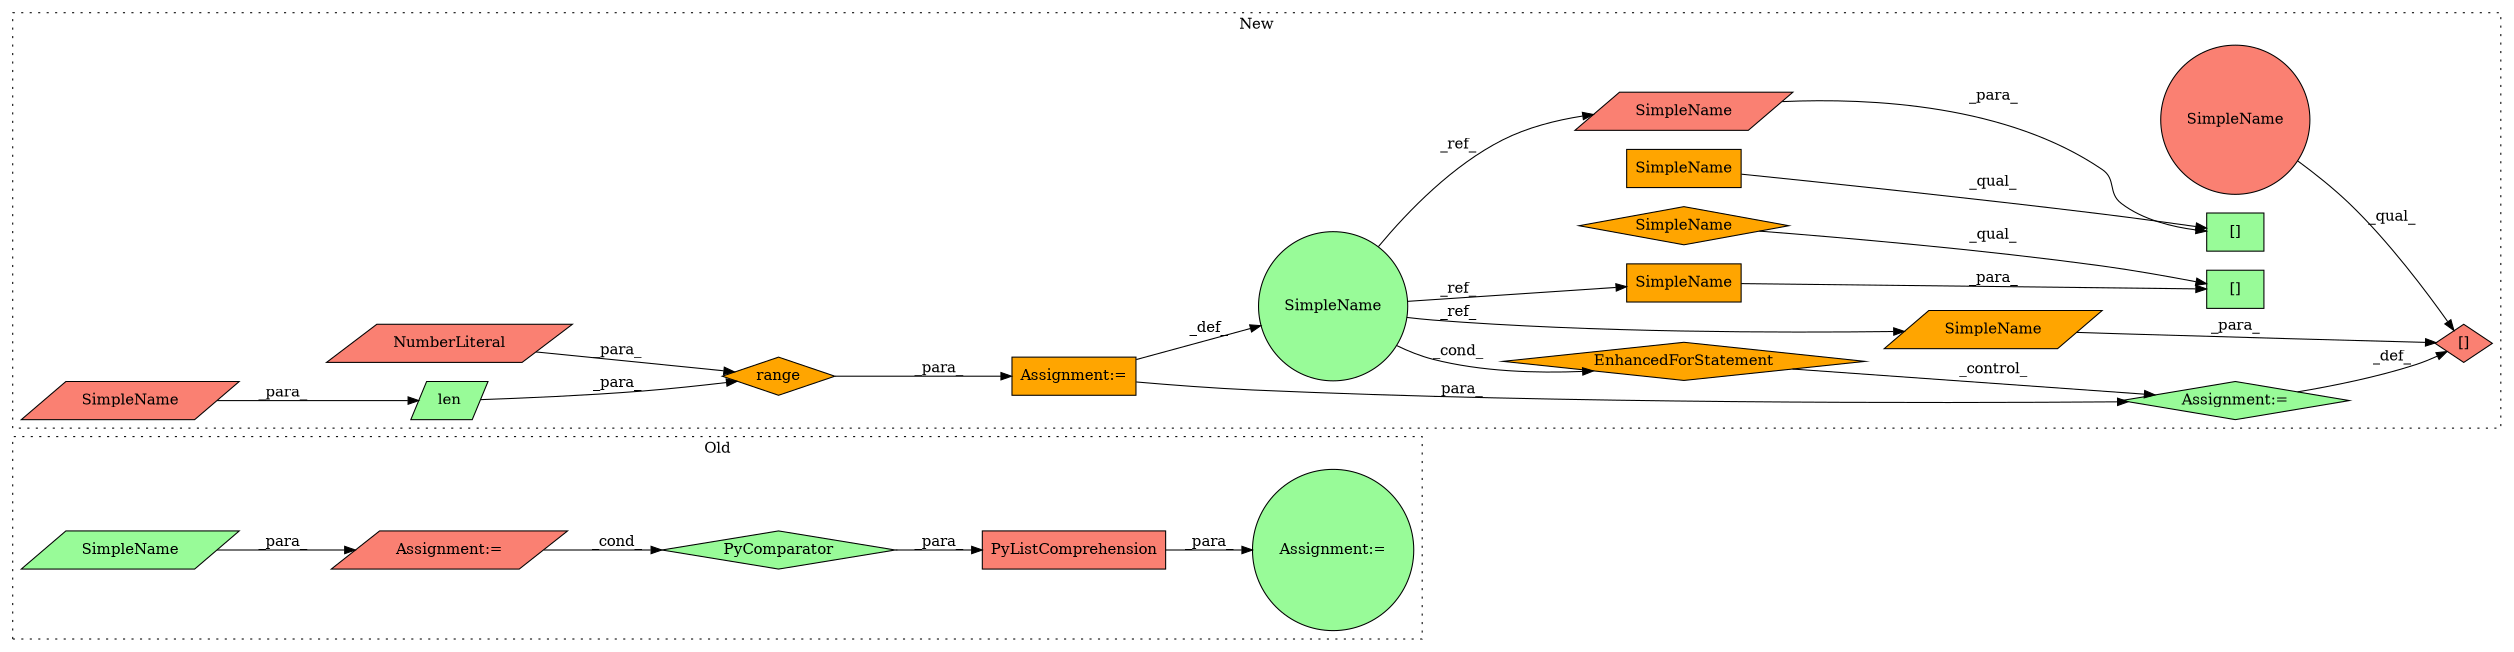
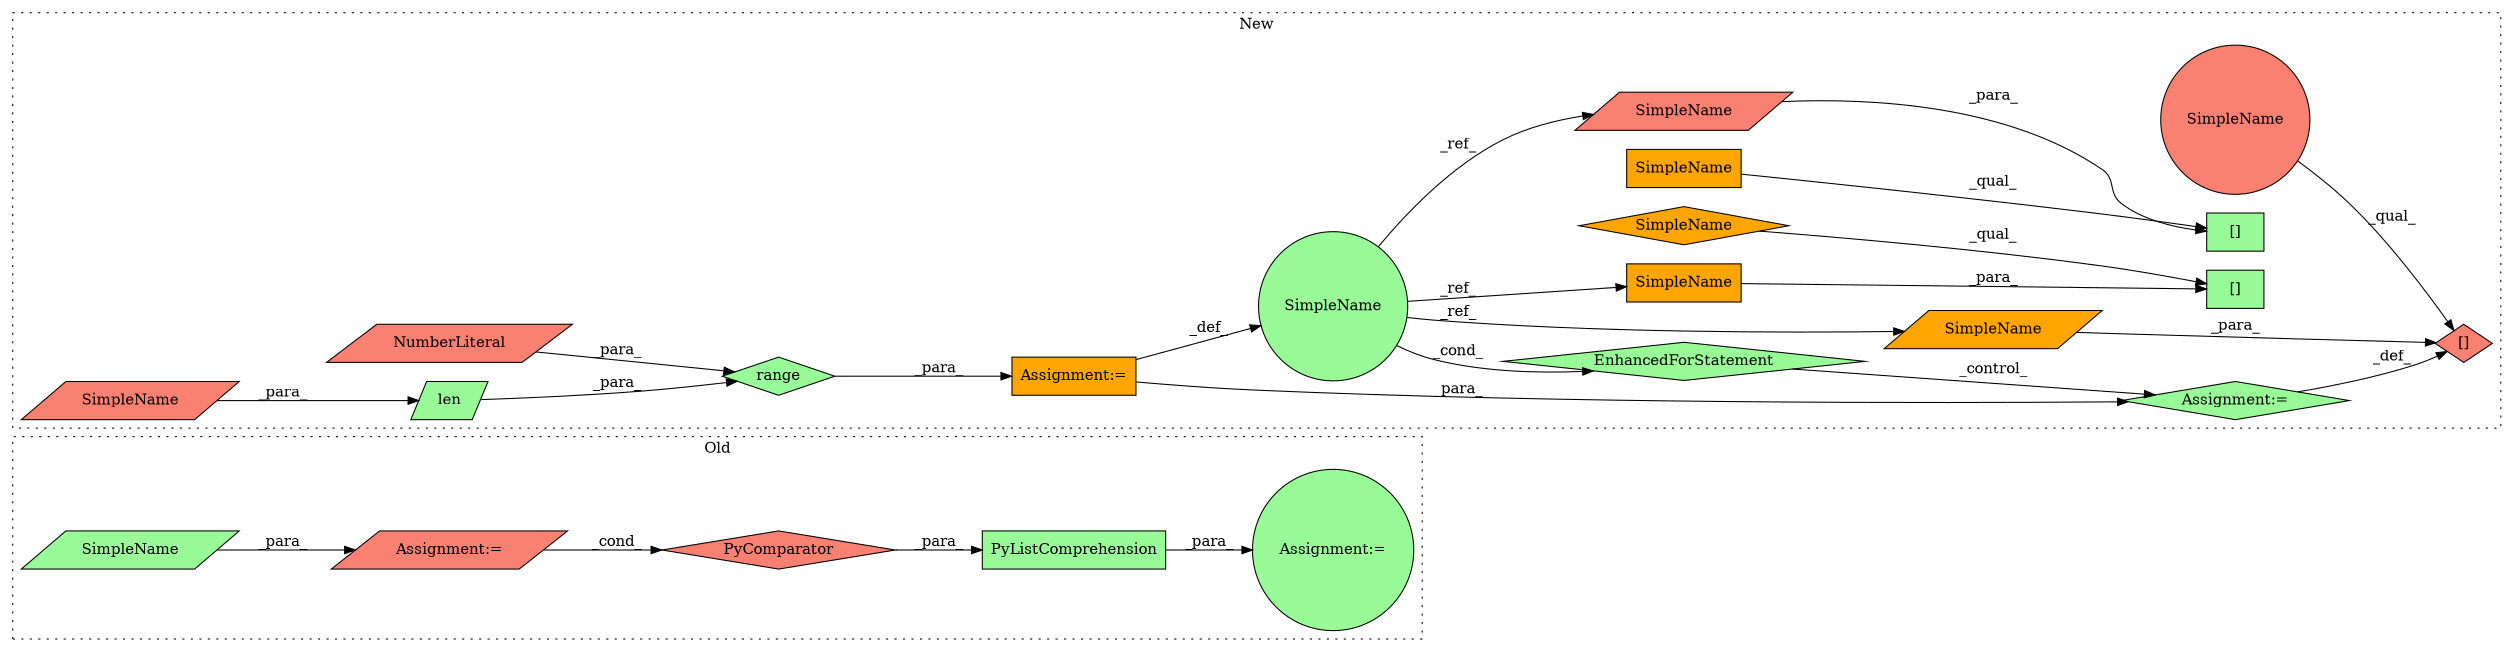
node "EnhancedForStatement": fillcolor orange -> palegreen
node "range": fillcolor orange -> palegreen
node "PyComparator": fillcolor palegreen -> salmon
node "PyListComprehension": fillcolor salmon -> palegreen
